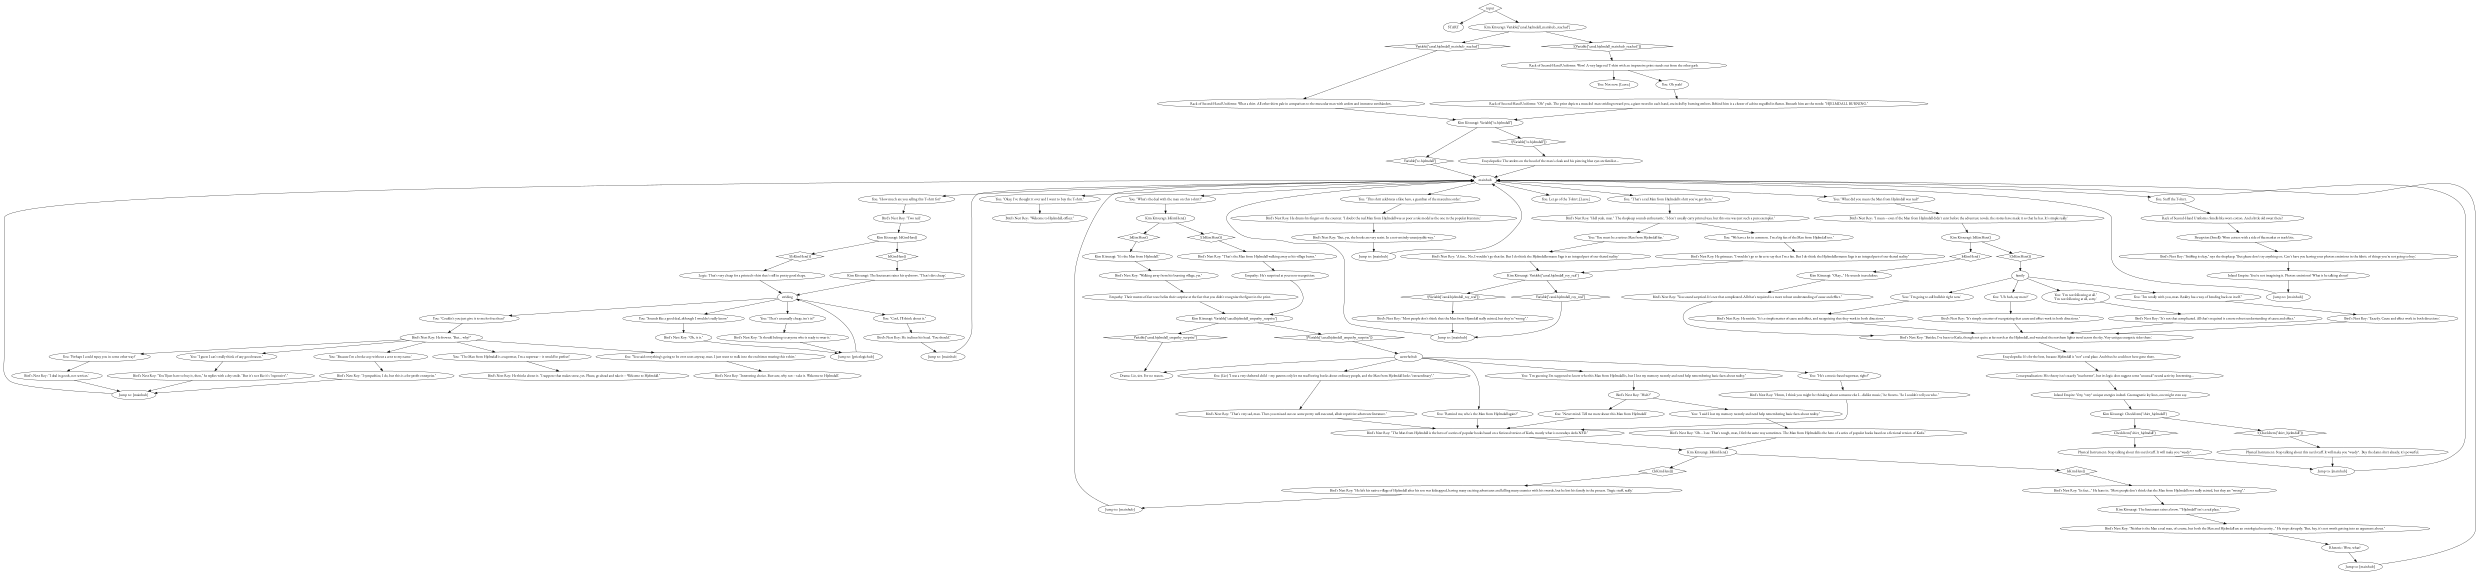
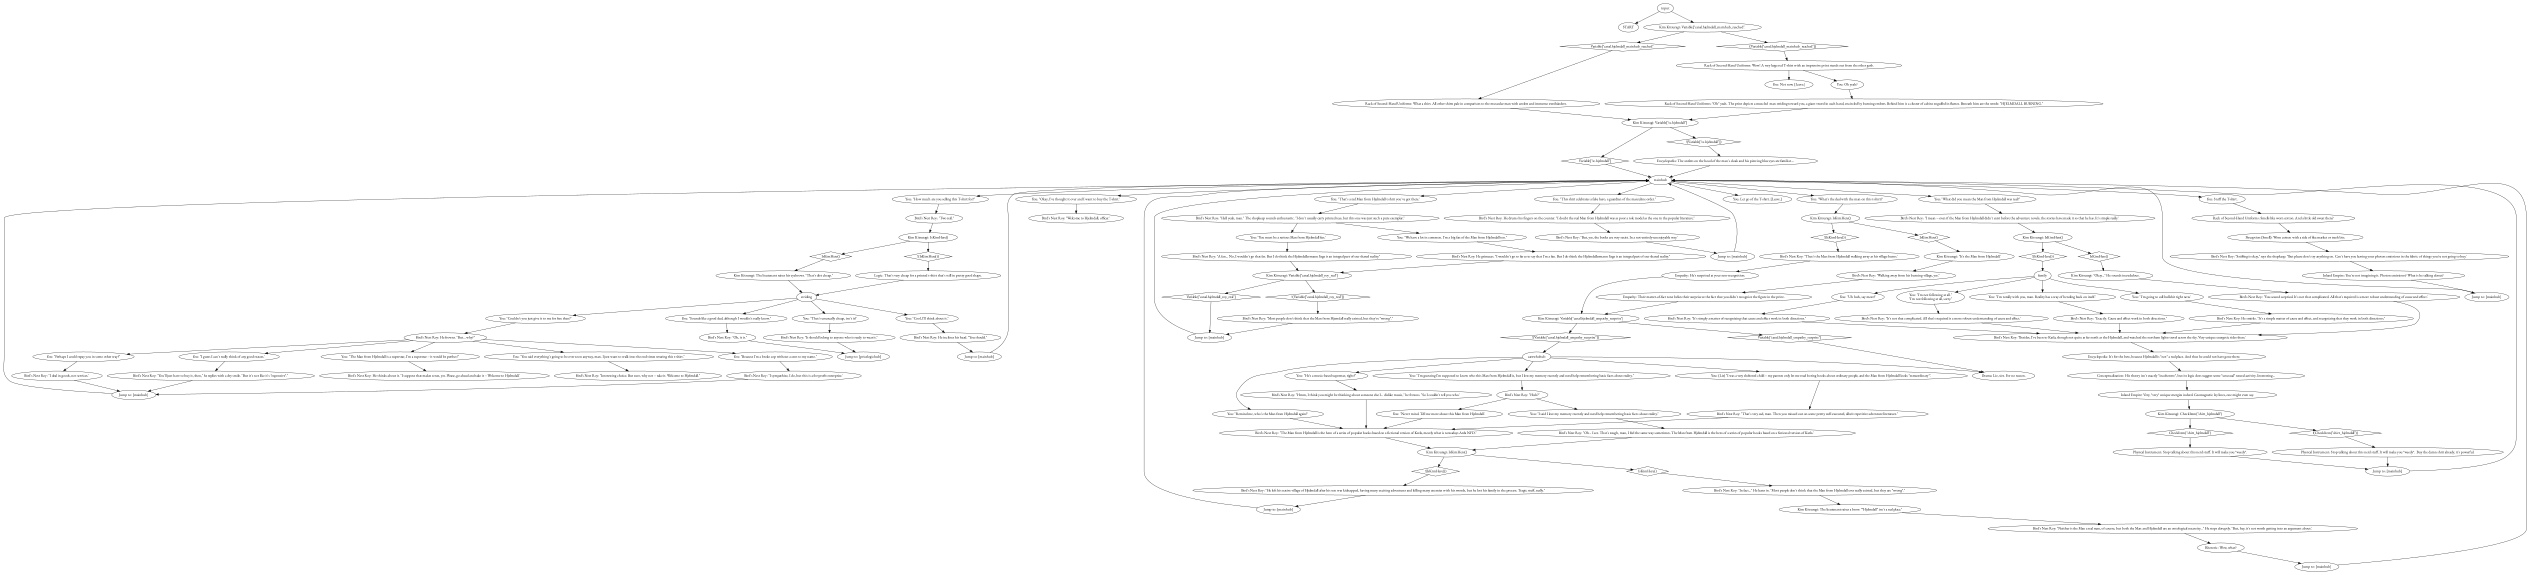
node "input": shape diamond -> ellipse
edge "Jump to: [pricelogichub]" -> "striding": removed
